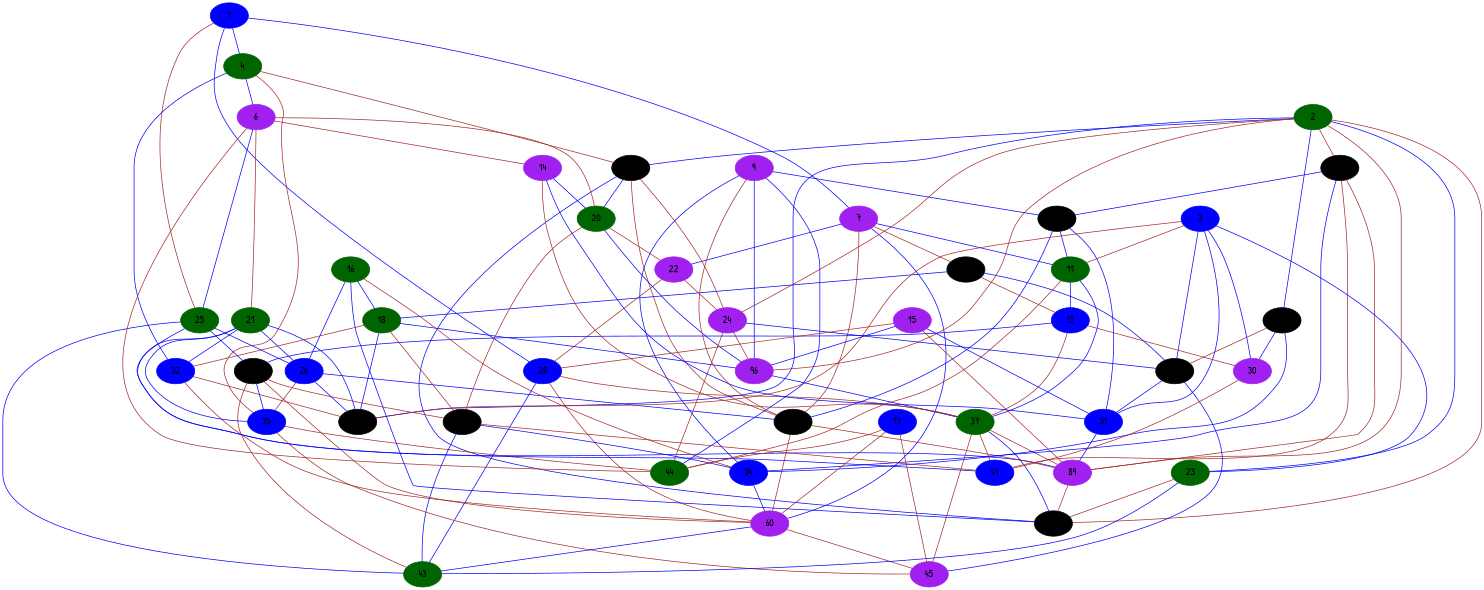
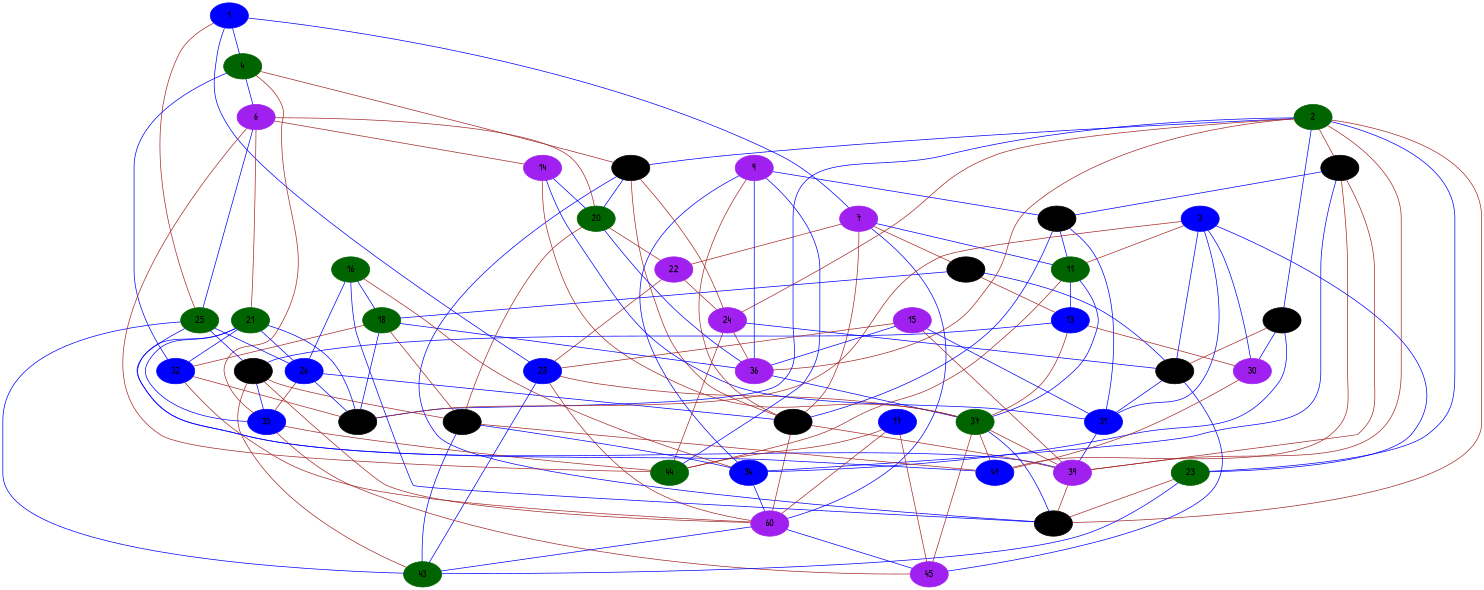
edge "7" -- "22": color blue -> brown
node "96": label "96" -> "36"
node "89": label "89" -> "39"
edge "60" -- "45": color brown -> blue
